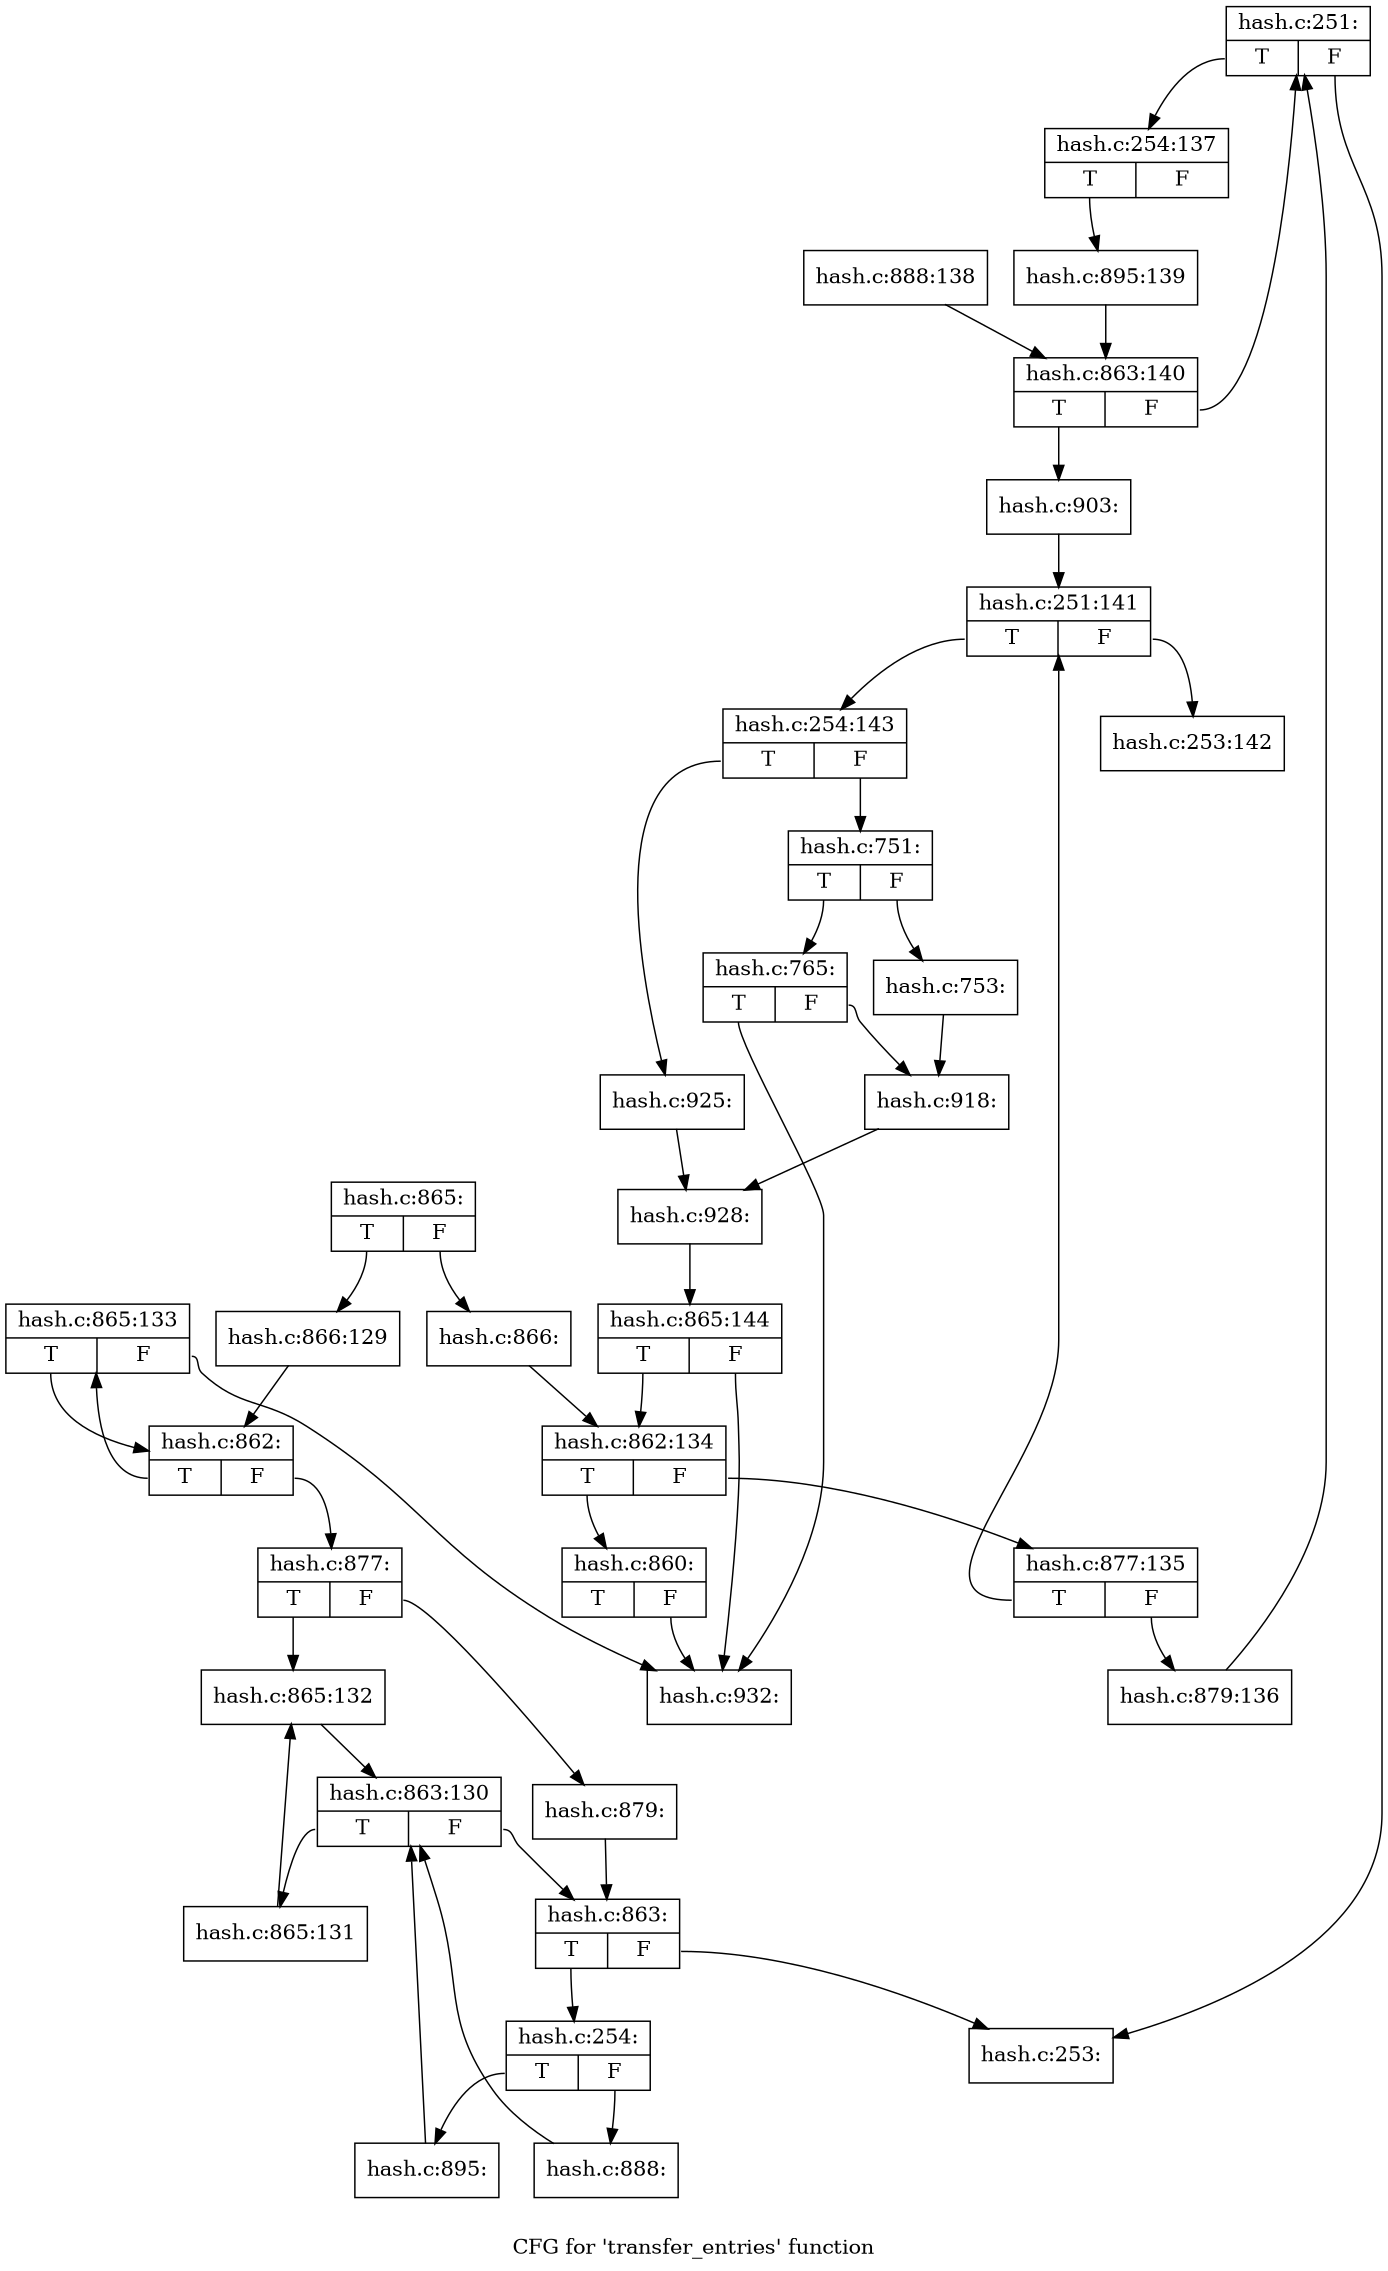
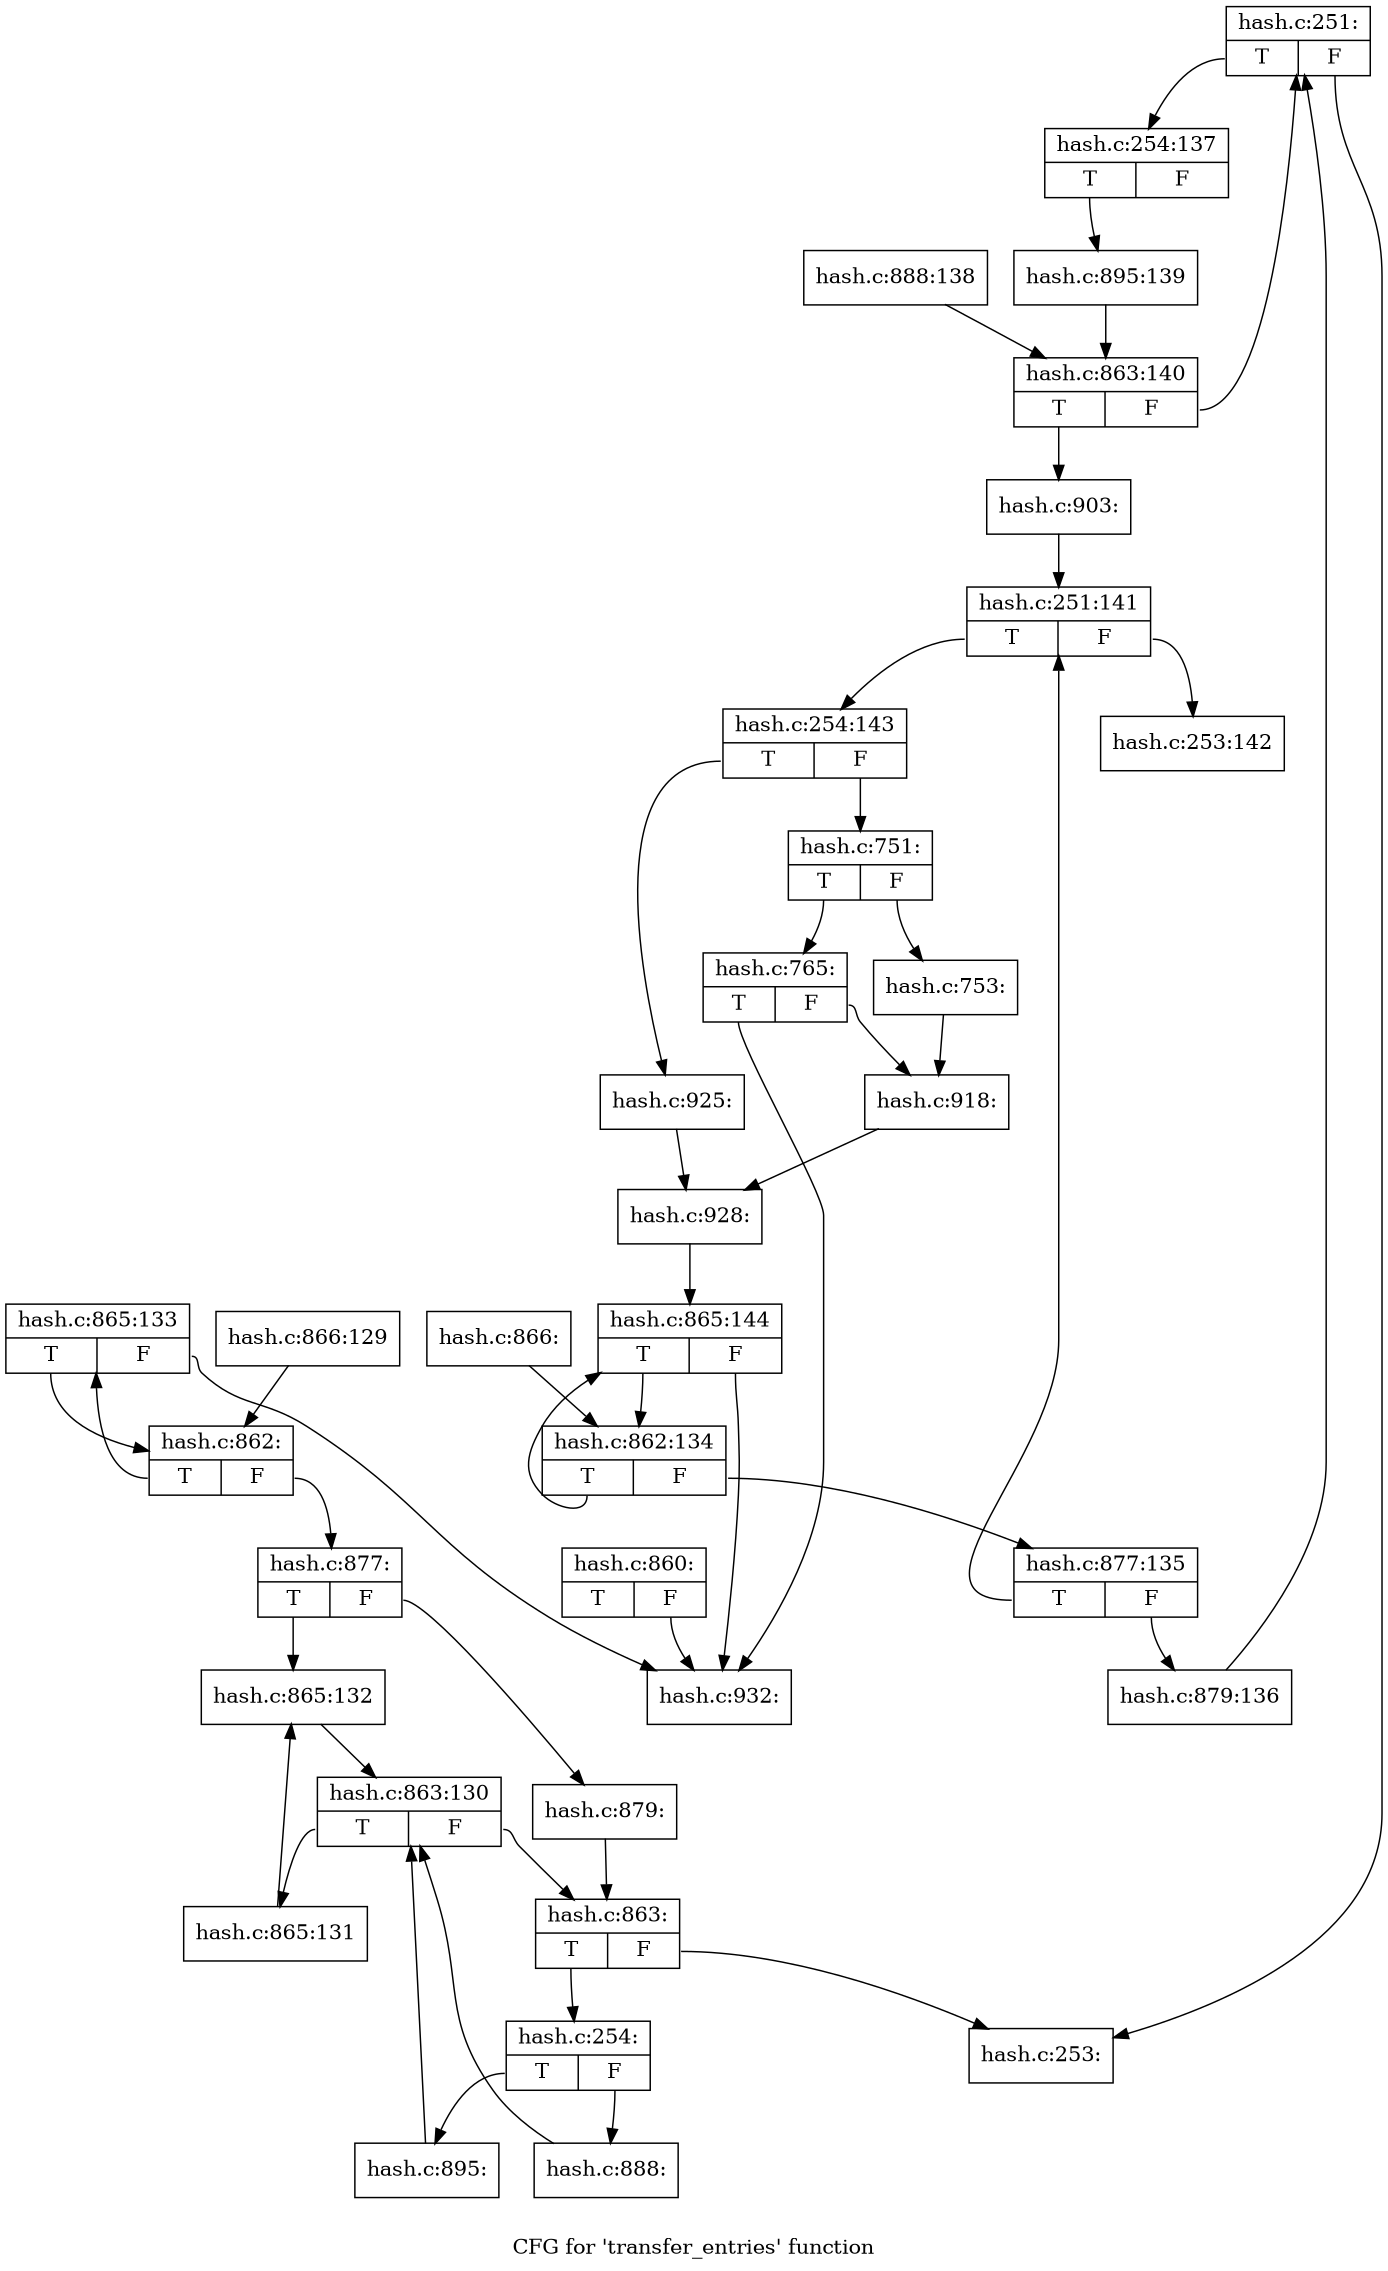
node "hash.c:865:": removed
edge "hash.c:862:134" -> "hash.c:860:": now "hash.c:862:134" -> "hash.c:865:144"
